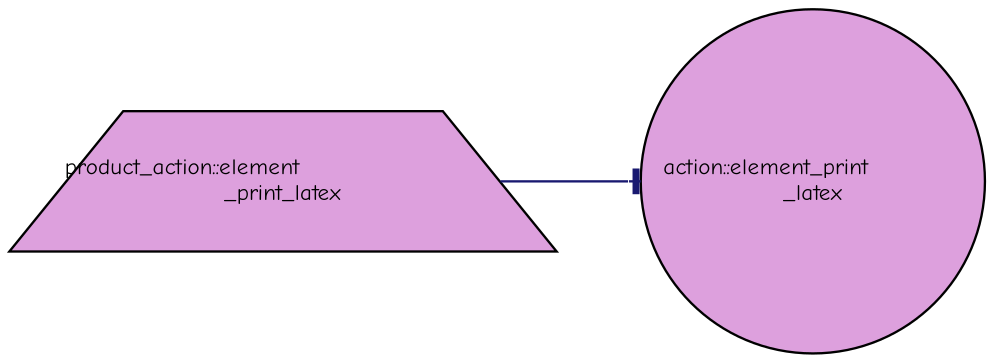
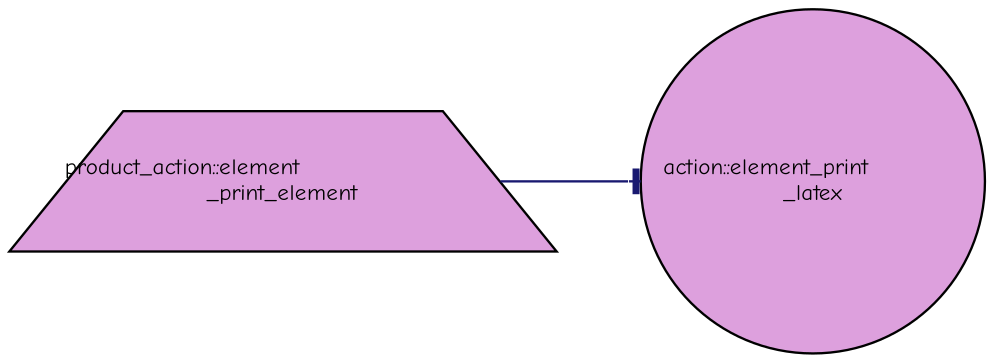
node "product_action::element _print_latex": label "product_action::element _print_latex" -> "product_action::element _print_element"
